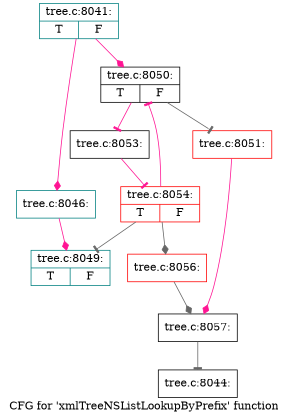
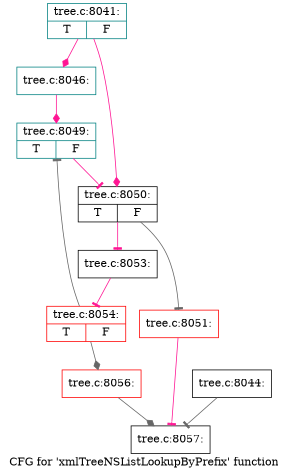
edge "tree.c:8054:" -> "tree.c:8050:": now "tree.c:8049:" -> "tree.c:8050:"
edge "tree.c:8051:" -> "tree.c:8057:": arrowhead diamond -> tee
edge "tree.c:8057:" -> "tree.c:8044:": reversed
